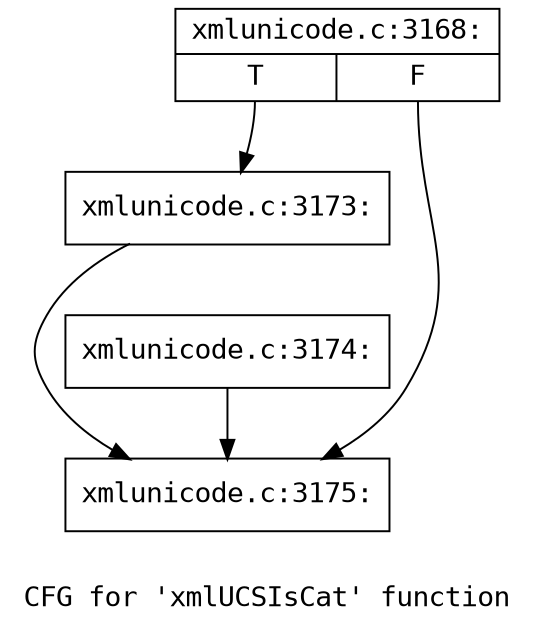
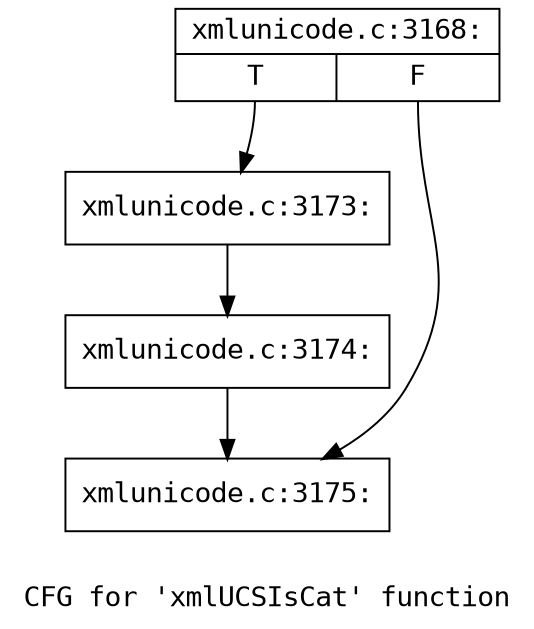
edge "xmlunicode.c:3173:" -> "xmlunicode.c:3175:": now "xmlunicode.c:3173:" -> "xmlunicode.c:3174:"
